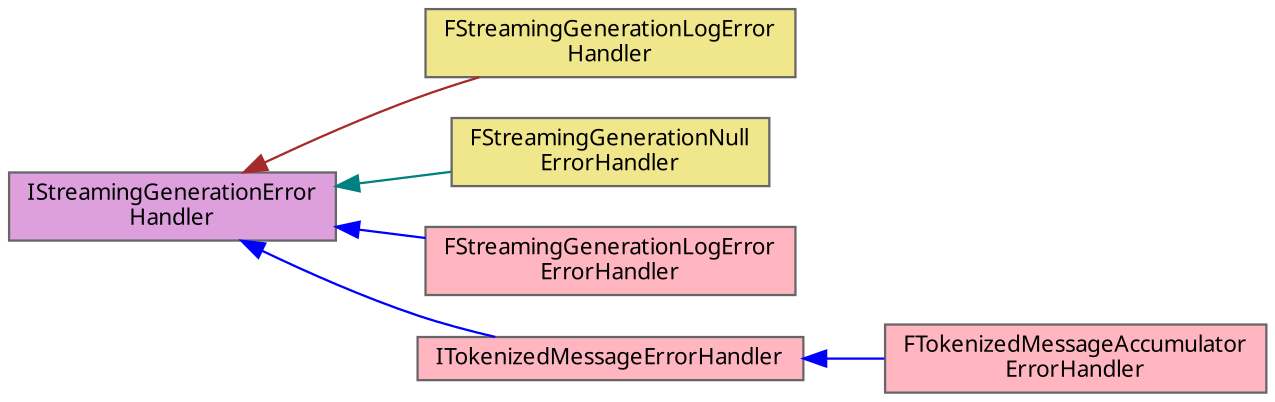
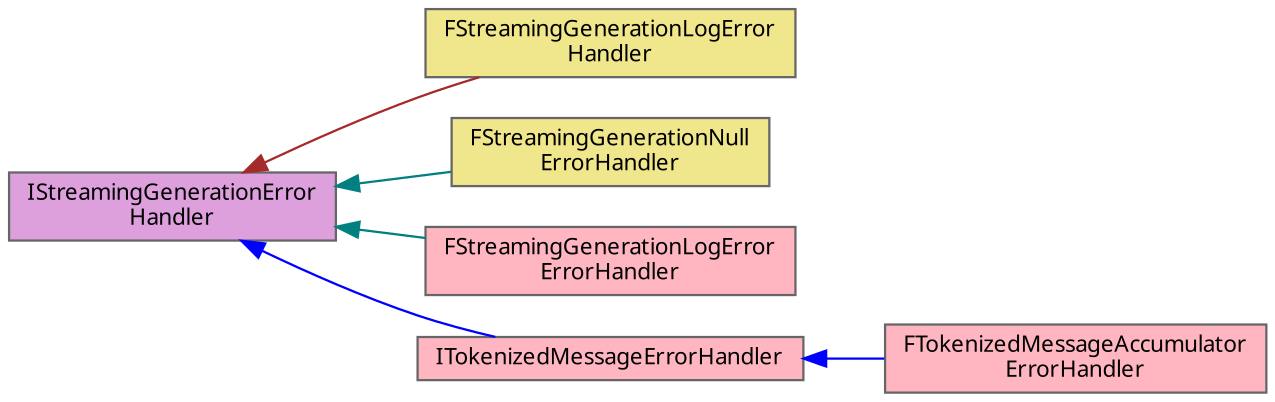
edge "FStreamingGenerationLogError ErrorHandler" -> "IStreamingGenerationError Handler": color blue -> teal
